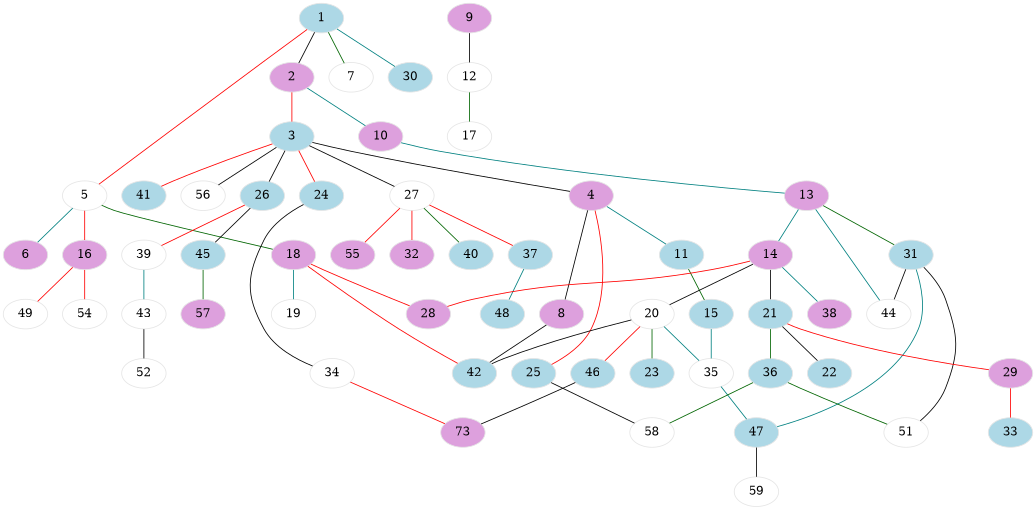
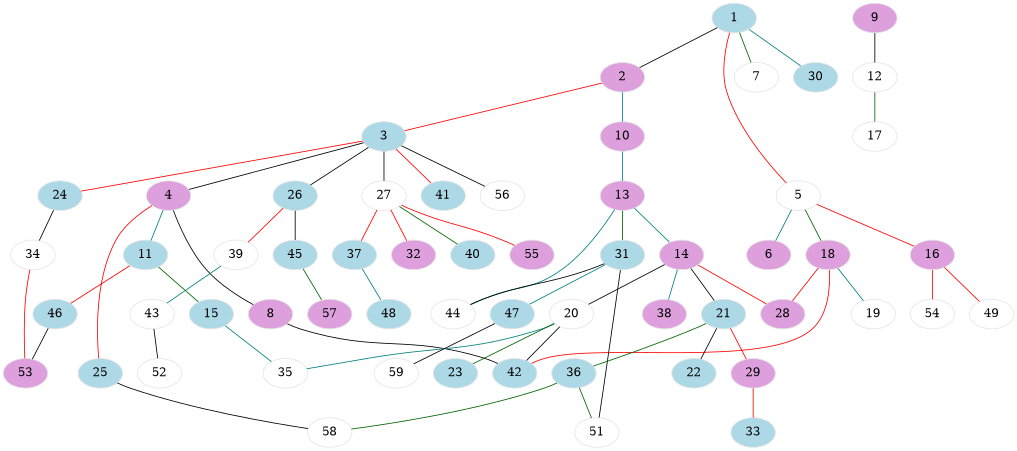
edge "20" -- "46": now "11" -- "46"
edge "35" -- "47": removed
node "73": label "73" -> "53"
